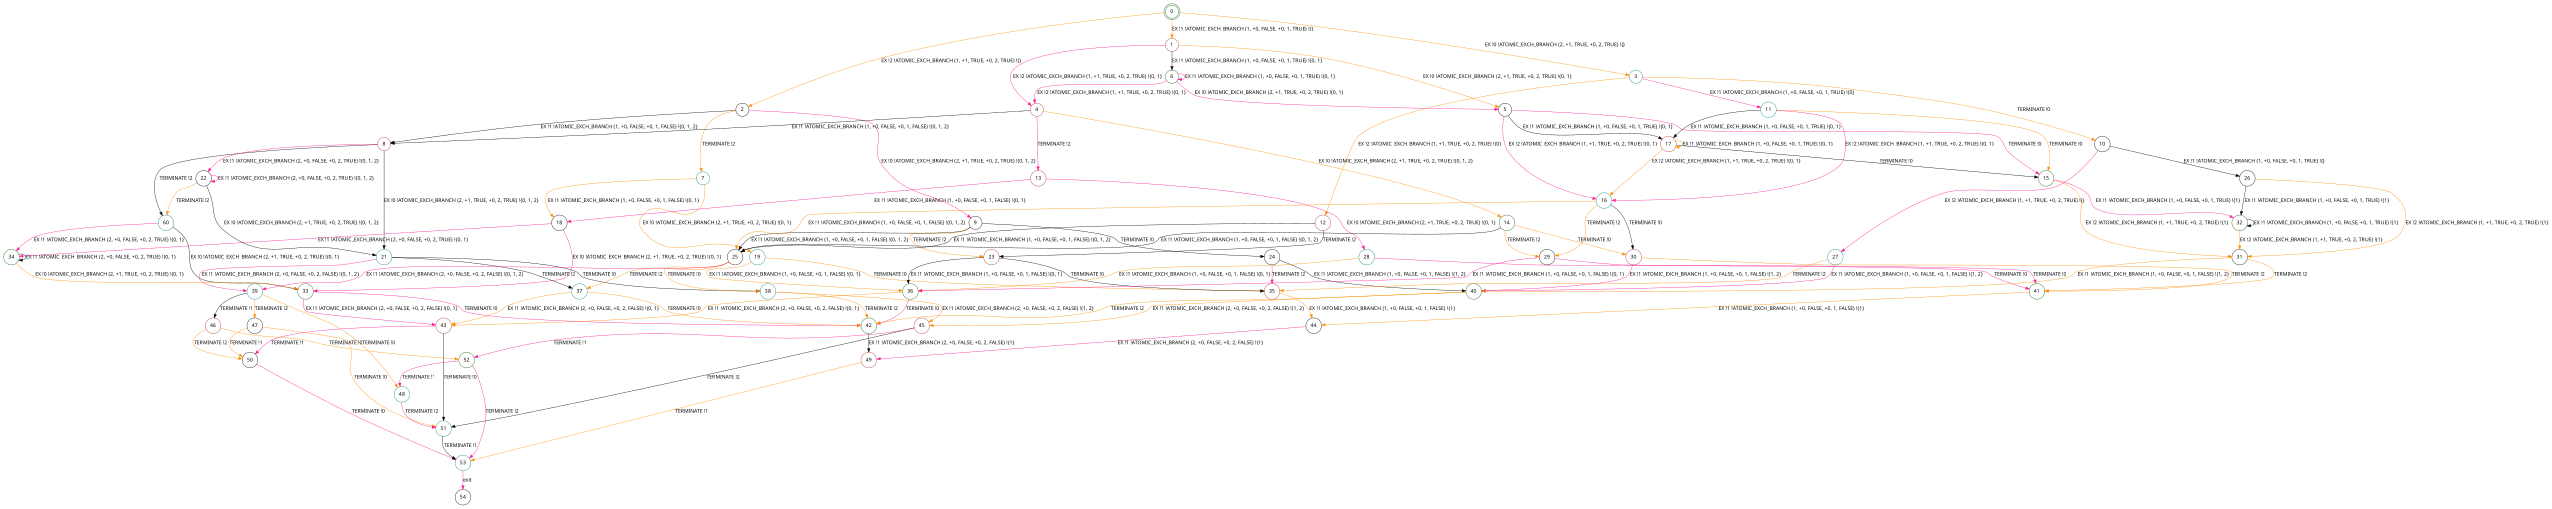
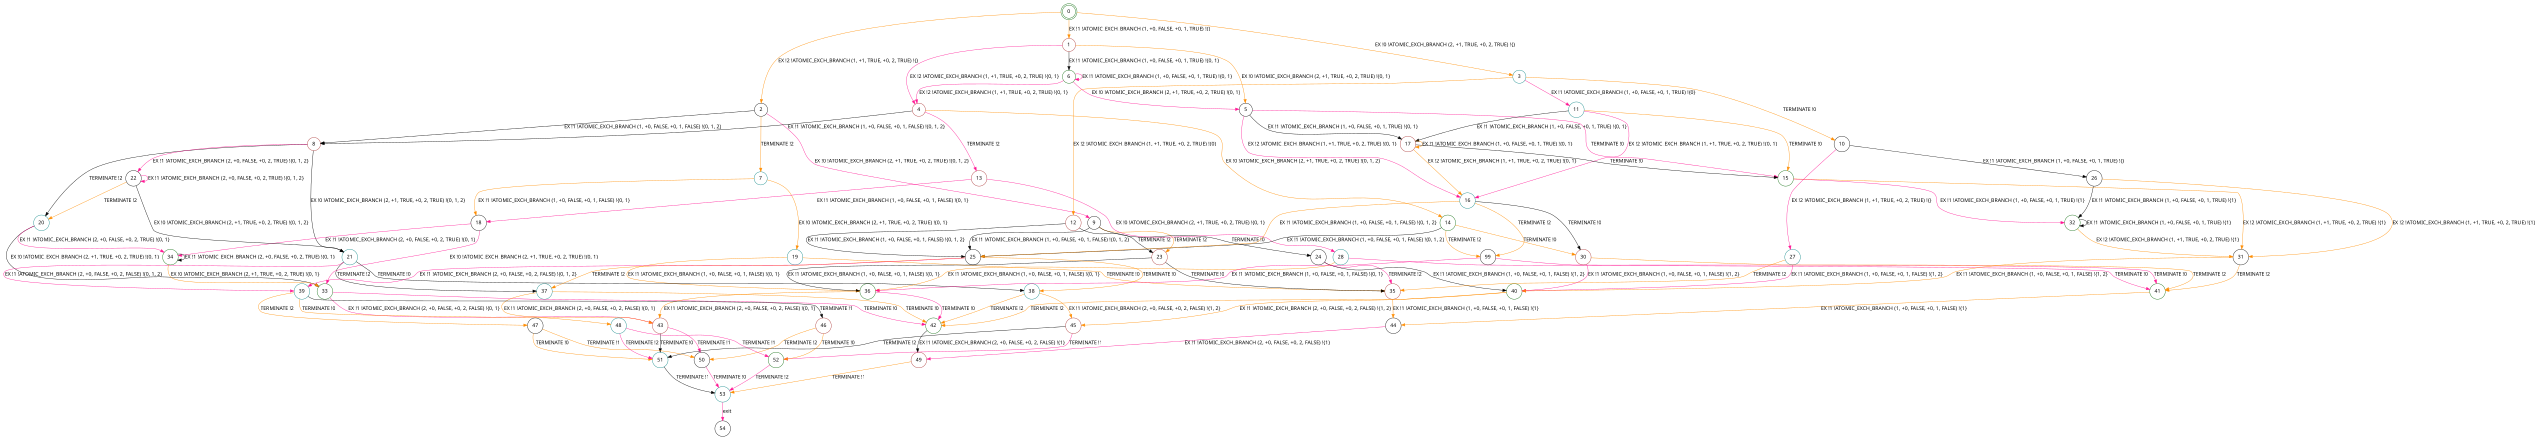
node "60": label "60" -> "20"
node "29": label "29" -> "99"
edge "52" -> "48": reversed
